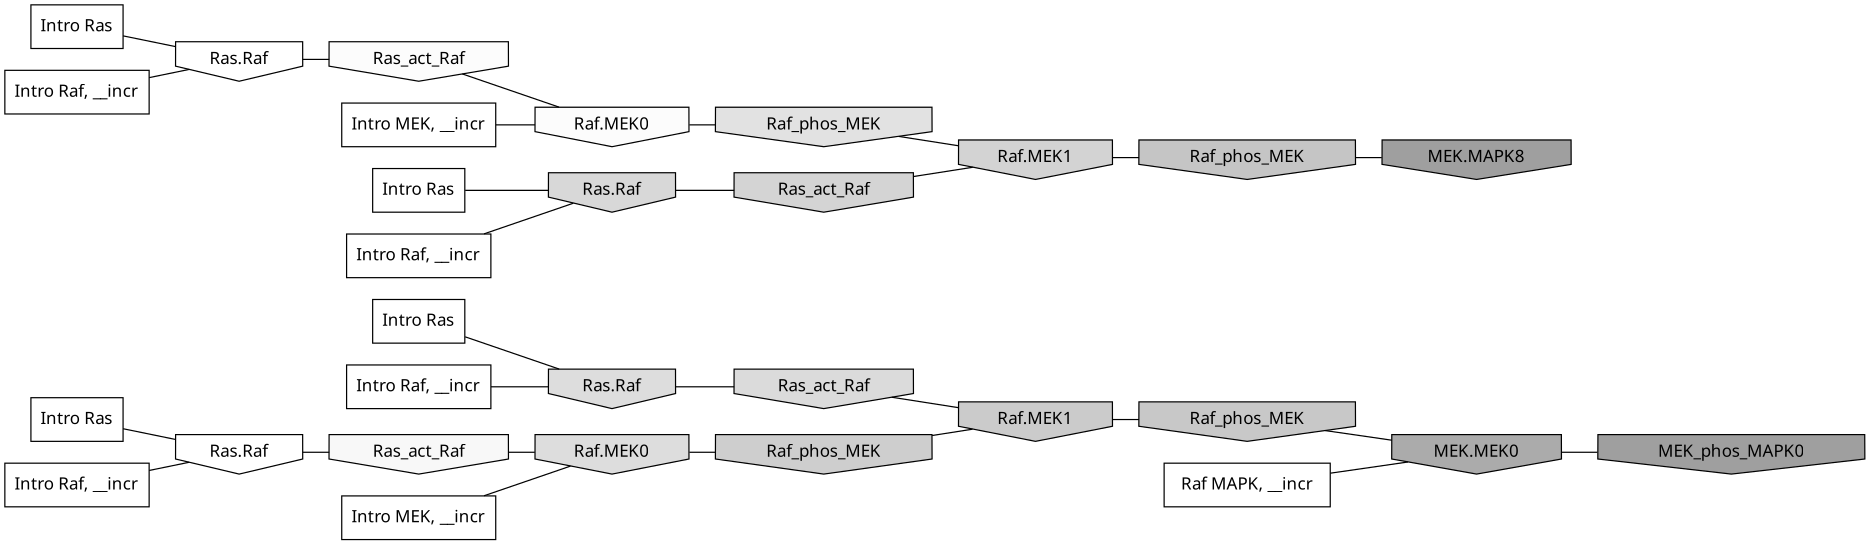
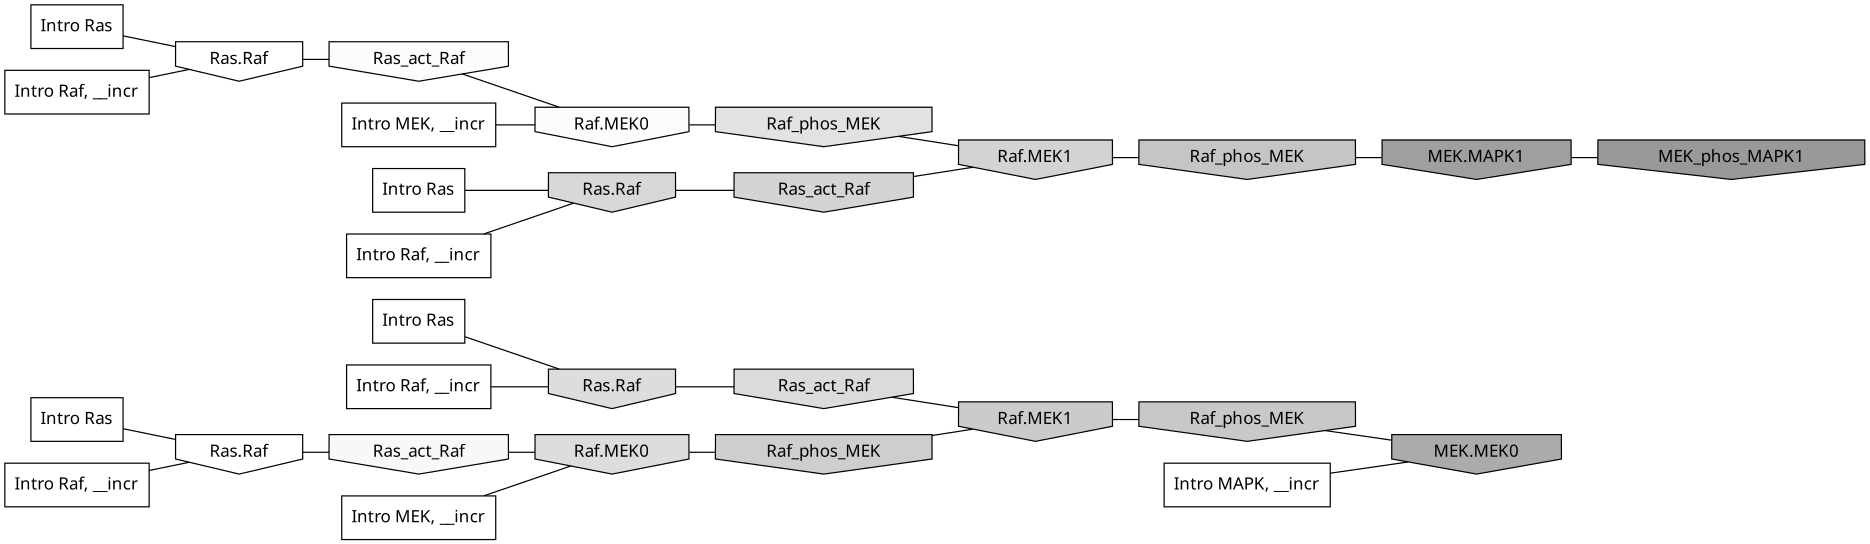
node "MEK.MAPK8": label "MEK.MAPK8" -> "MEK.MAPK1"
node "MEK_phos_MAPK1": added
node "MEK_phos_MAPK0": removed
node "Raf MAPK, __incr": label "Raf MAPK, __incr" -> "Intro MAPK, __incr"
